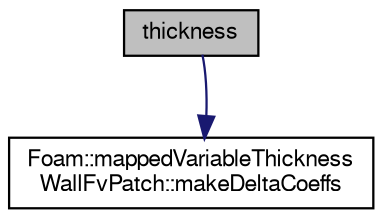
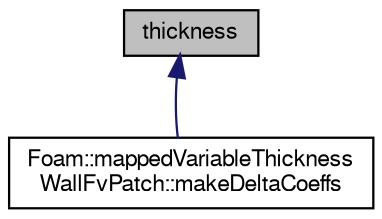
edge "thickness" -> "Foam::mappedVariableThickness WallFvPatch::makeDeltaCoeffs": reversed
